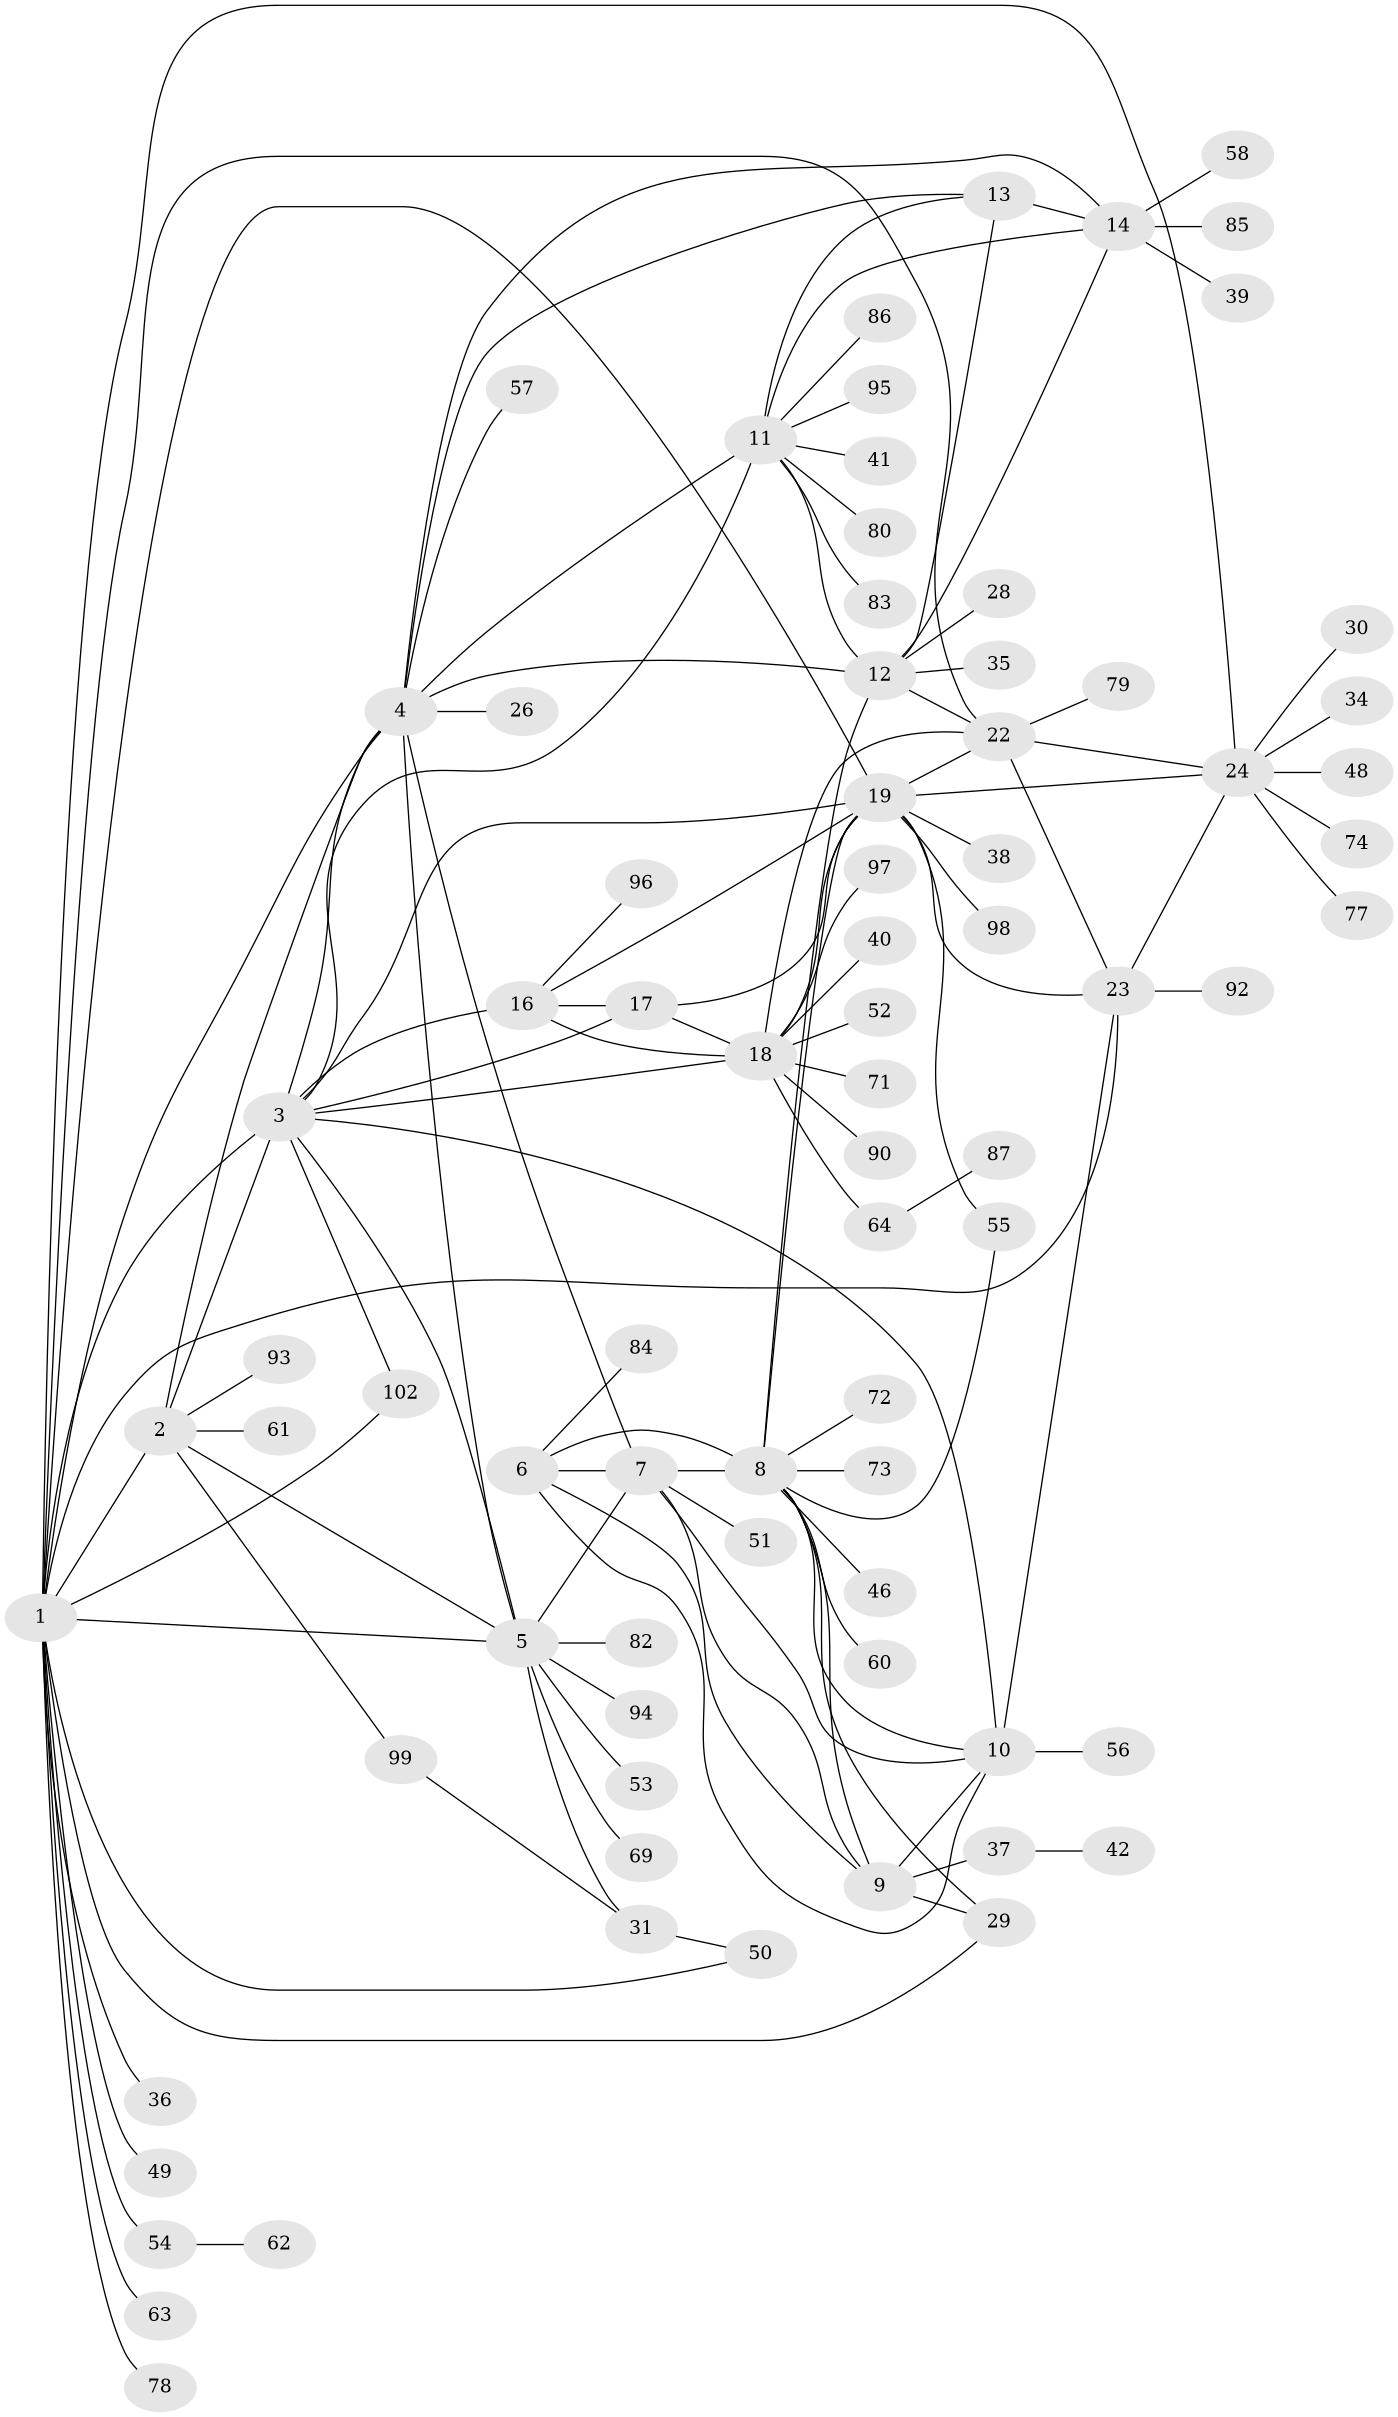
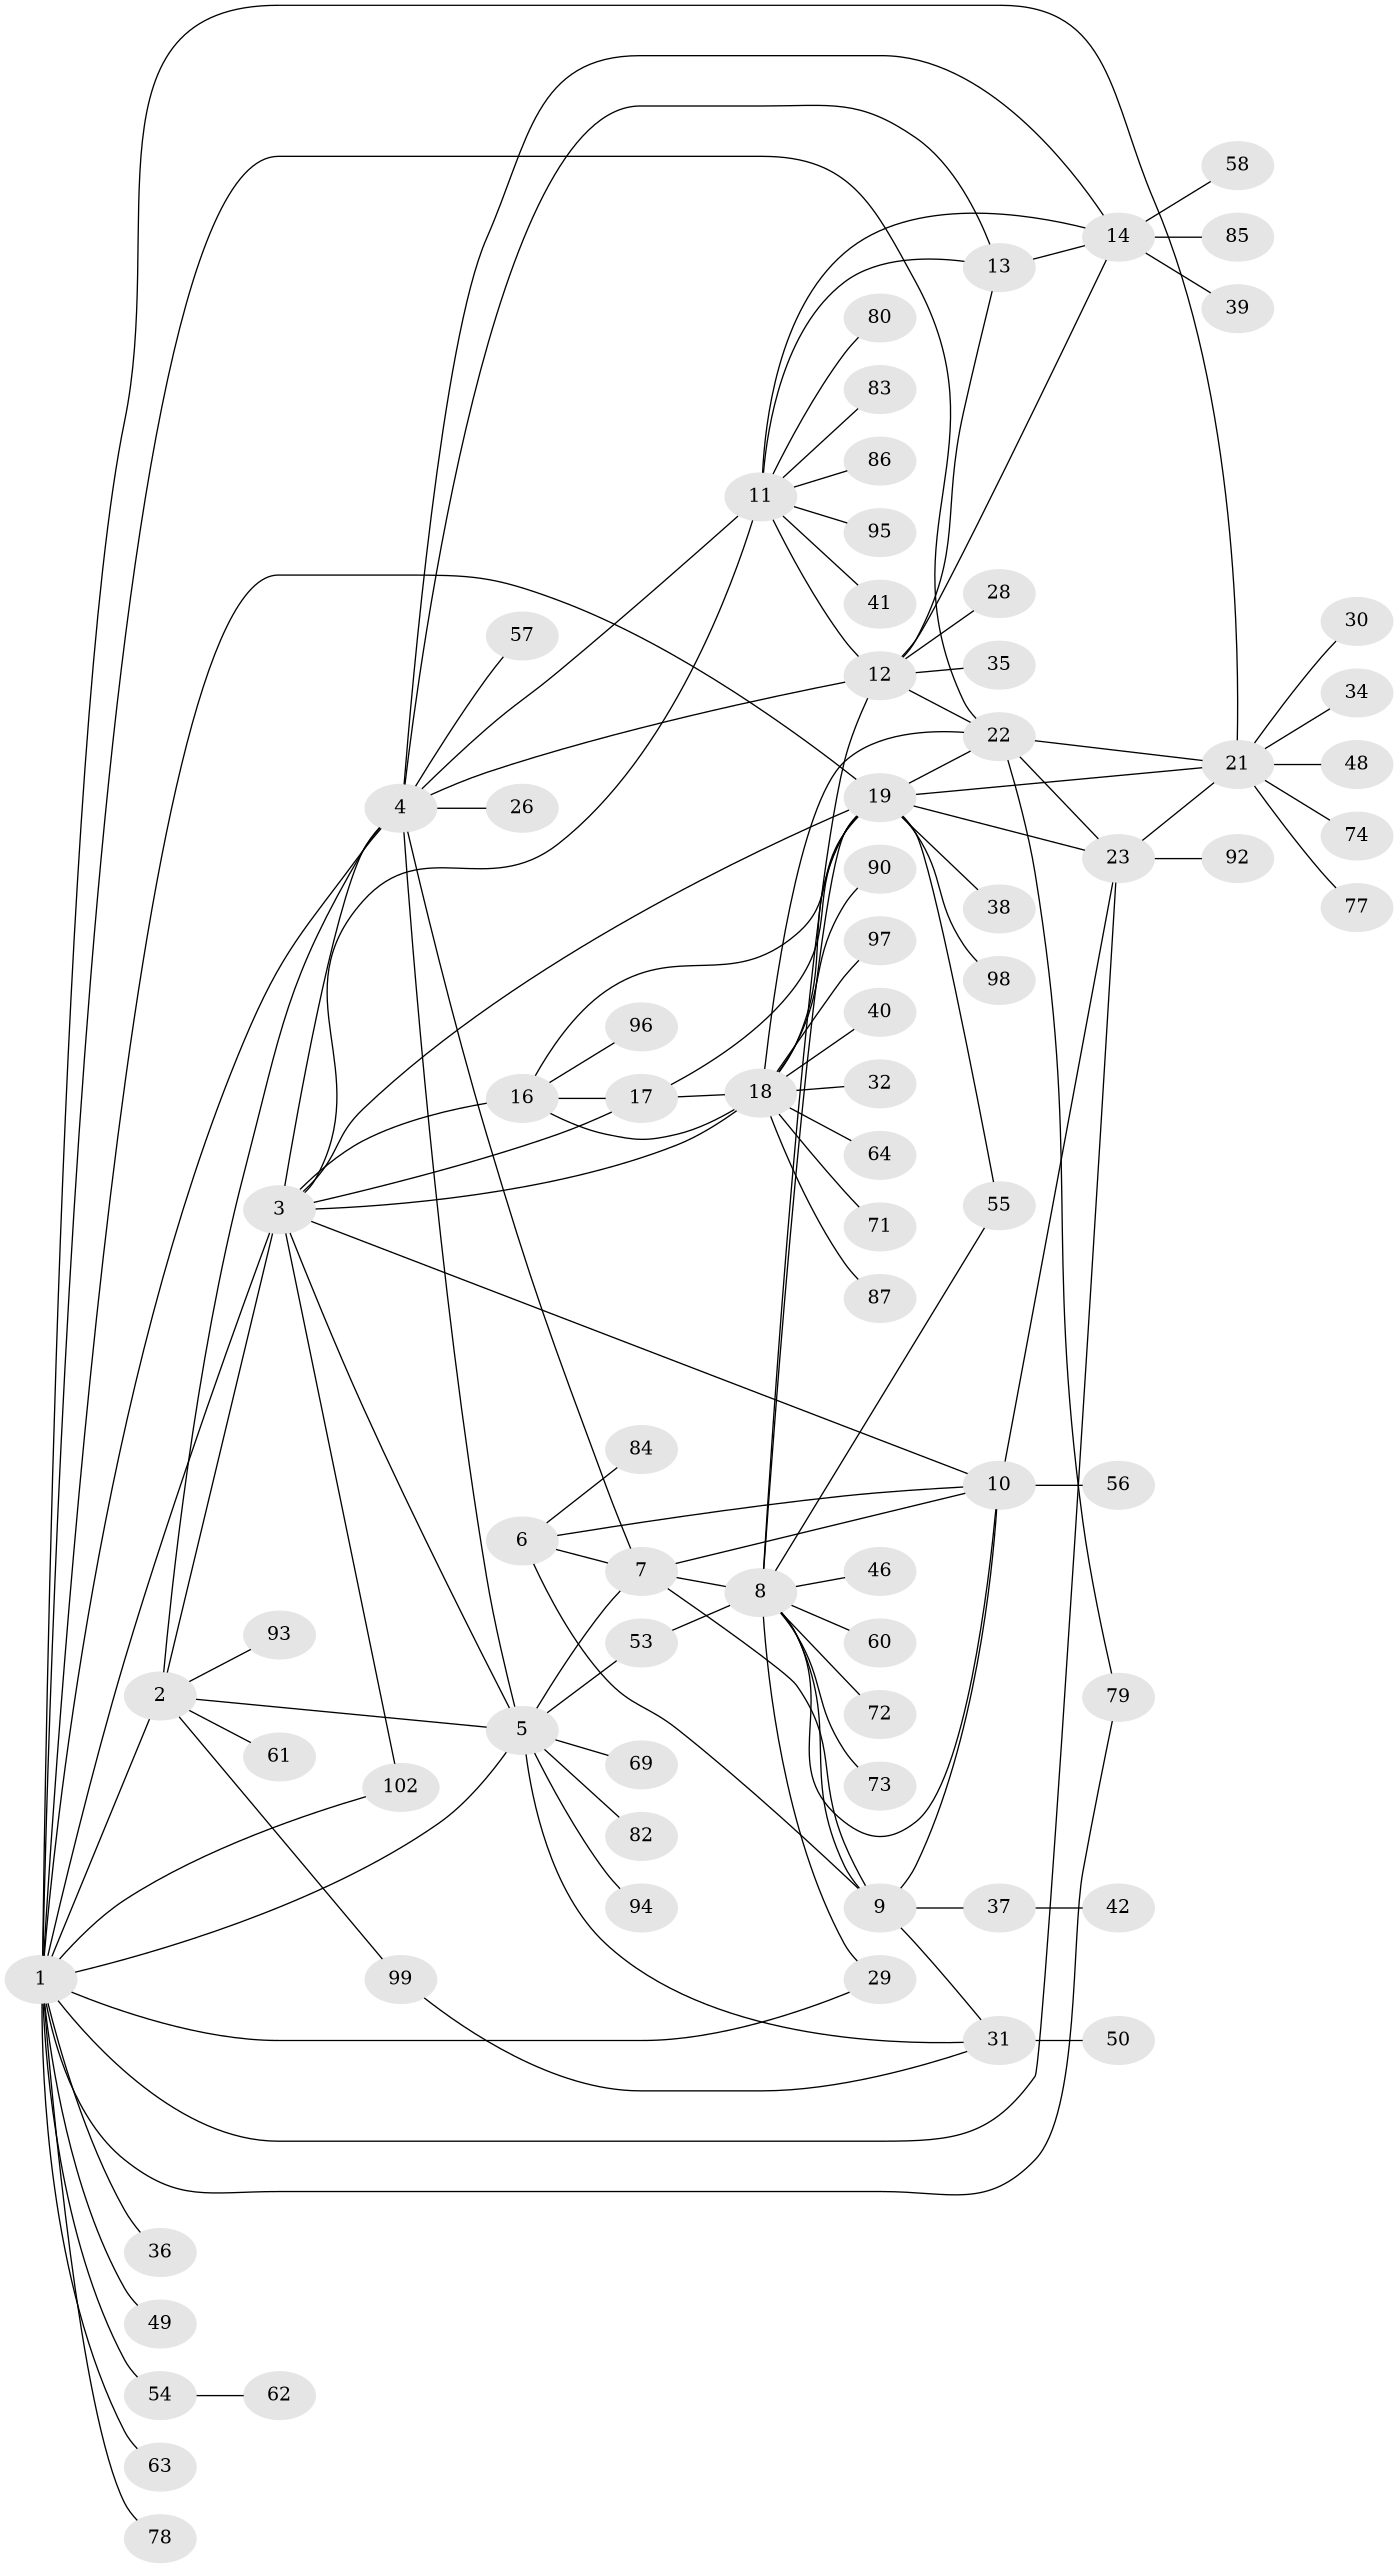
node "24": label "24" -> "21"
node "52": label "52" -> "32"
edge "87" -- "64": now "87" -- "18"
edge "6" -- "8": now "53" -- "8"
node "51": removed
edge "9" -- "29": now "9" -- "31"
edge "1" -- "50": now "1" -- "79"
